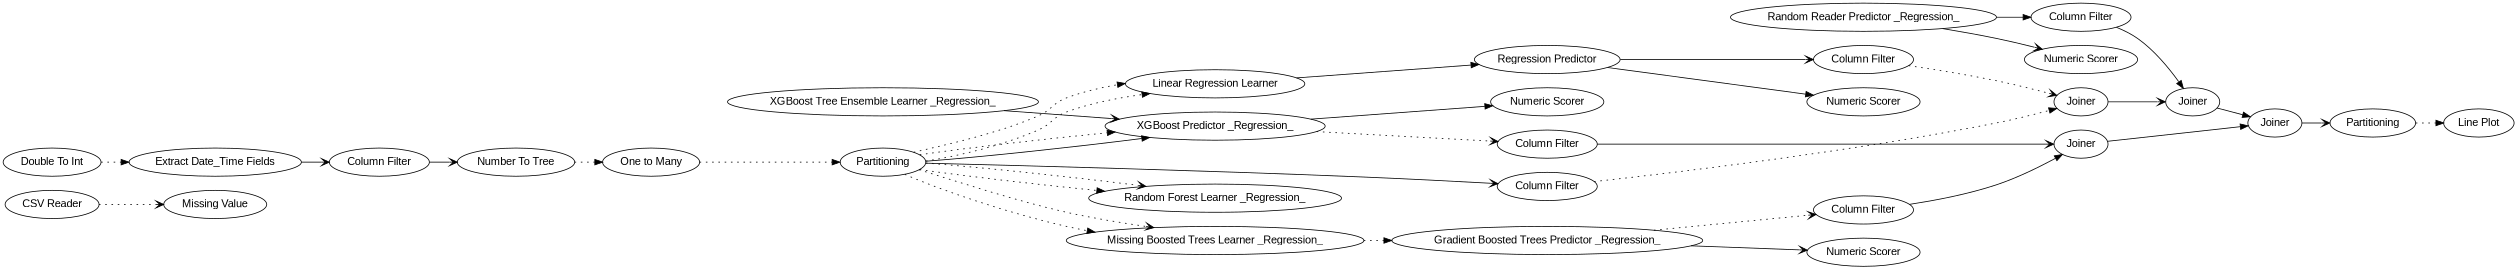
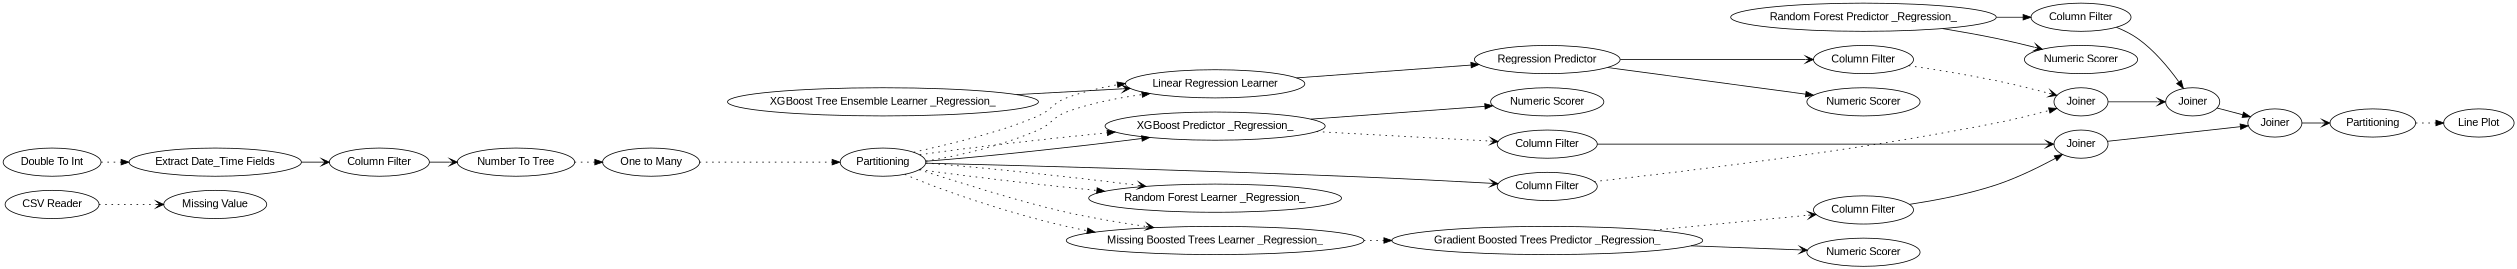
node "Random Reader Predictor _Regression_": label "Random Reader Predictor _Regression_" -> "Random Forest Predictor _Regression_"
edge "XGBoost Tree Ensemble Learner _Regression_" -> "XGBoost Predictor _Regression_": now "XGBoost Tree Ensemble Learner _Regression_" -> "Linear Regression Learner"
